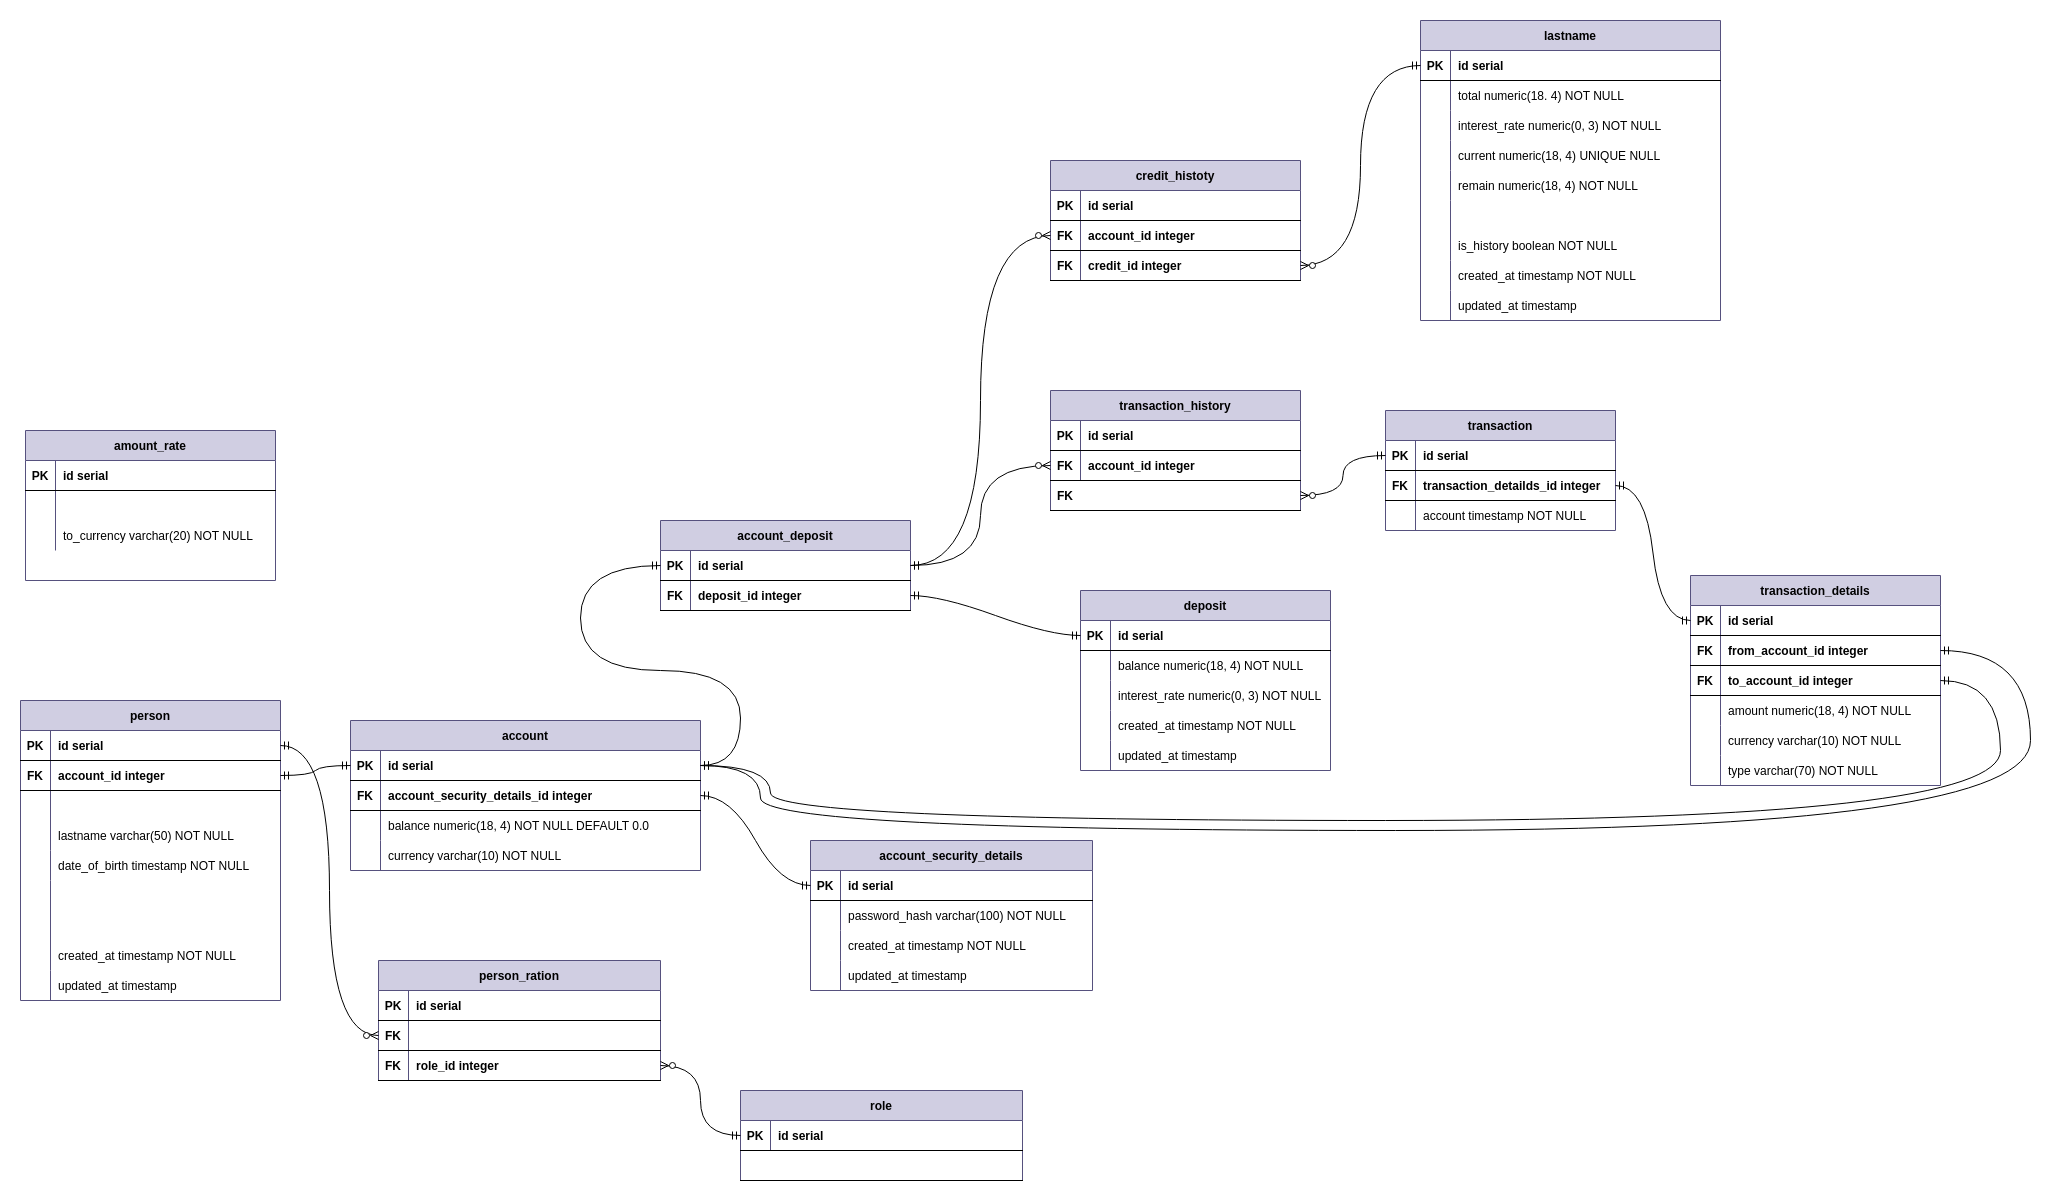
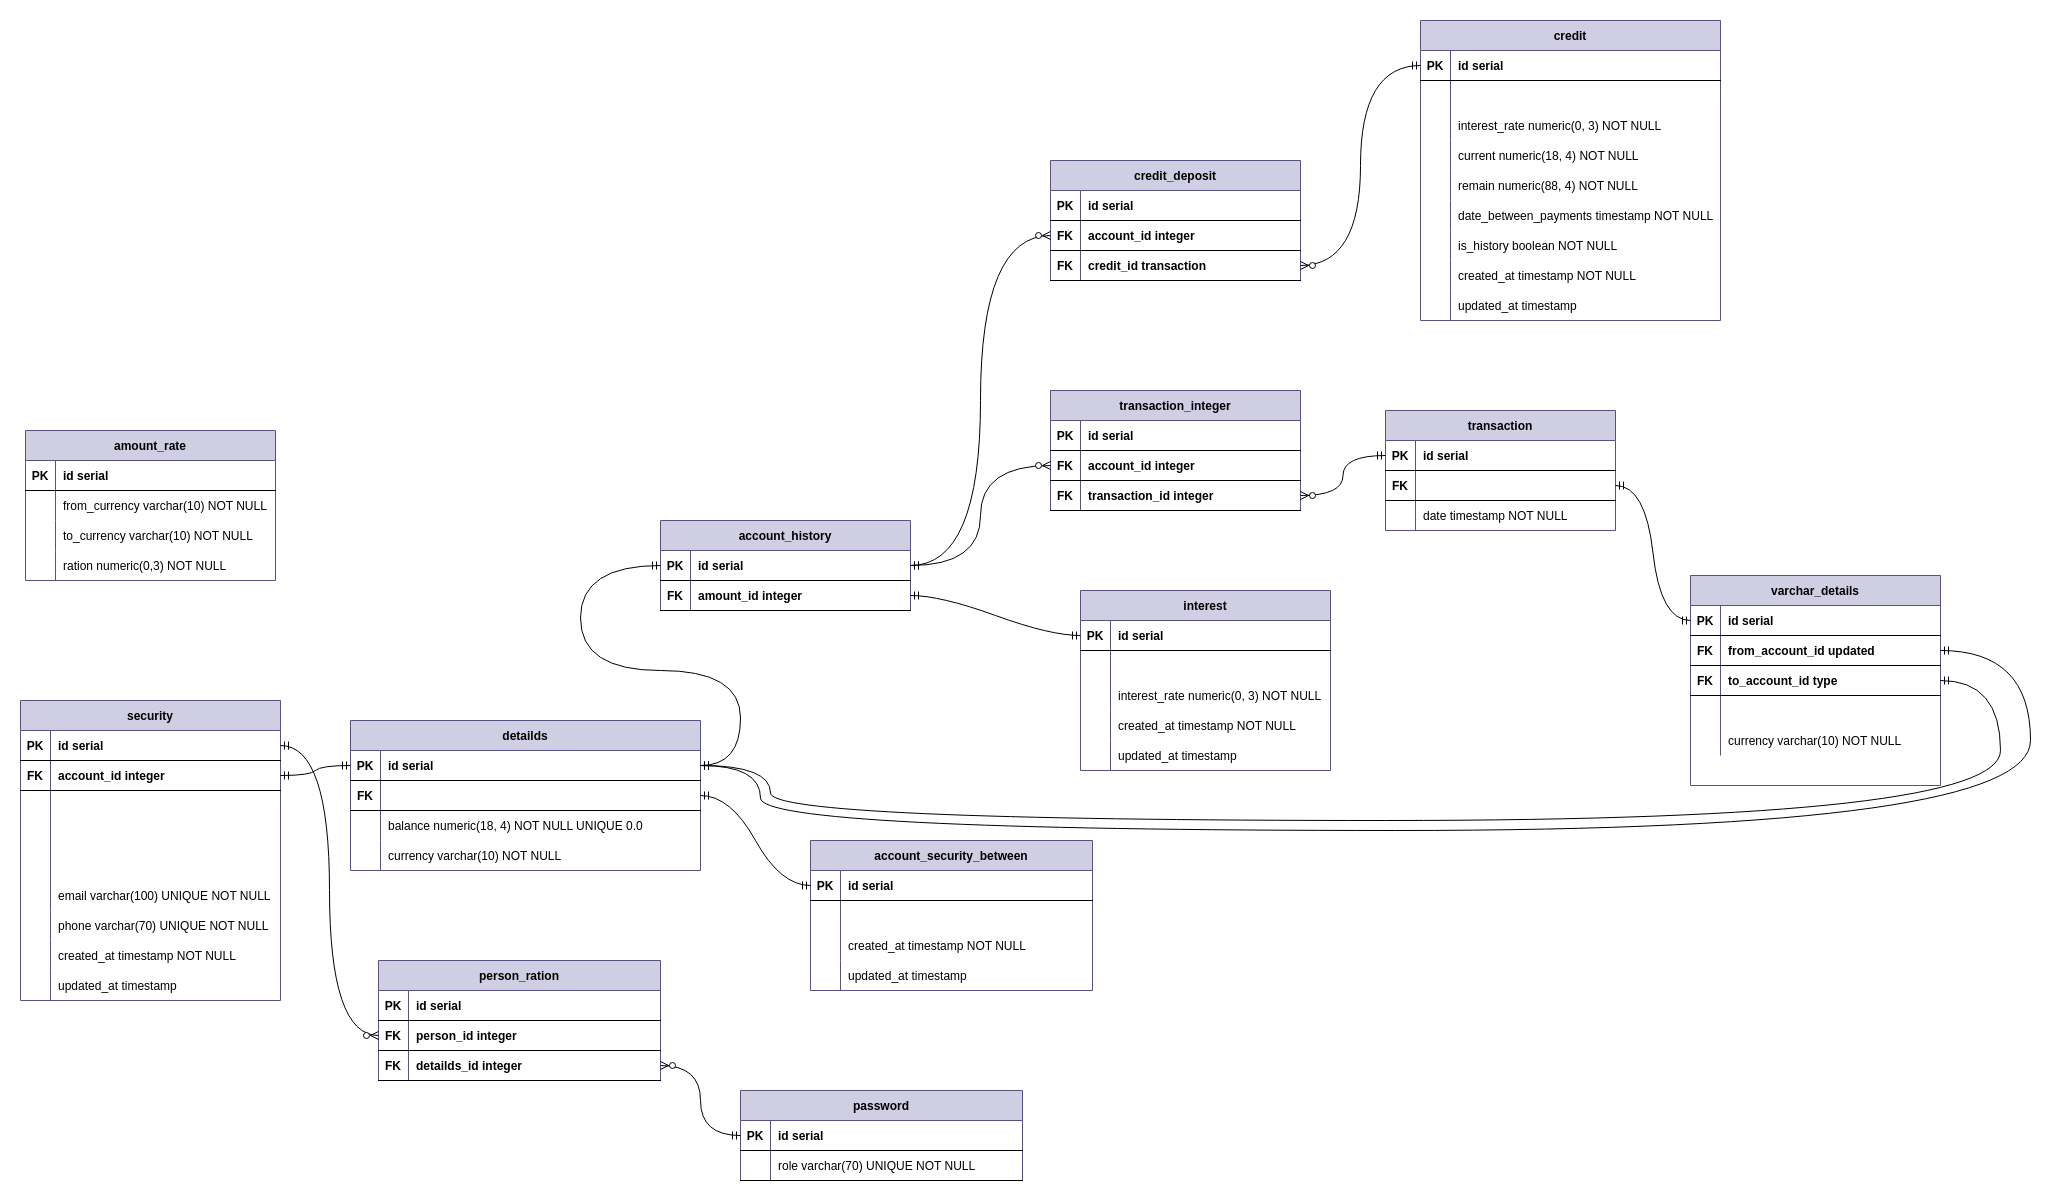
node "lastname": label "lastname" -> "credit"
node "total numeric(18. 4) NOT NULL": removed
node "current numeric(18, 4) UNIQUE NULL": label "current numeric(18, 4) UNIQUE NULL" -> "current numeric(18, 4) NOT NULL"
node "credit_histoty": label "credit_histoty" -> "credit_deposit"
node "remain numeric(18, 4) NOT NULL": label "remain numeric(18, 4) NOT NULL" -> "remain numeric(88, 4) NOT NULL"
node "date_between_payments timestamp NOT NULL": added
node "credit_id integer": label "credit_id integer" -> "credit_id transaction"
node "transaction_history": label "transaction_history" -> "transaction_integer"
node "transaction_detailds_id integer": removed
node "transaction_id integer": added
node "from_currency varchar(10) NOT NULL": added
node "account timestamp NOT NULL": label "account timestamp NOT NULL" -> "date timestamp NOT NULL"
node "to_currency varchar(20) NOT NULL": label "to_currency varchar(20) NOT NULL" -> "to_currency varchar(10) NOT NULL"
node "account_deposit": label "account_deposit" -> "account_history"
node "ration numeric(0,3) NOT NULL": added
node "transaction_details": label "transaction_details" -> "varchar_details"
node "deposit_id integer": label "deposit_id integer" -> "amount_id integer"
node "deposit": label "deposit" -> "interest"
node "from_account_id integer": label "from_account_id integer" -> "from_account_id updated"
node "balance numeric(18, 4) NOT NULL": removed
node "to_account_id integer": label "to_account_id integer" -> "to_account_id type"
node "amount numeric(18, 4) NOT NULL": removed
node "person": label "person" -> "security"
node "account": label "account" -> "detailds"
node "type varchar(70) NOT NULL": removed
node "account_security_details_id integer": removed
node "balance numeric(18, 4) NOT NULL DEFAULT 0.0": label "balance numeric(18, 4) NOT NULL DEFAULT 0.0" -> "balance numeric(18, 4) NOT NULL UNIQUE 0.0"
node "lastname varchar(50) NOT NULL": removed
node "account_security_details": label "account_security_details" -> "account_security_between"
node "date_of_birth timestamp NOT NULL": removed
node "email varchar(100) UNIQUE NOT NULL": added
node "password_hash varchar(100) NOT NULL": removed
node "phone varchar(70) UNIQUE NOT NULL": added
node "person_id integer": added
node "role_id integer": label "role_id integer" -> "detailds_id integer"
node "role": label "role" -> "password"
node "role varchar(70) UNIQUE NOT NULL": added
